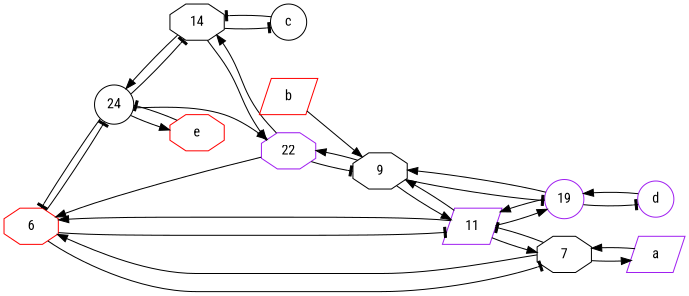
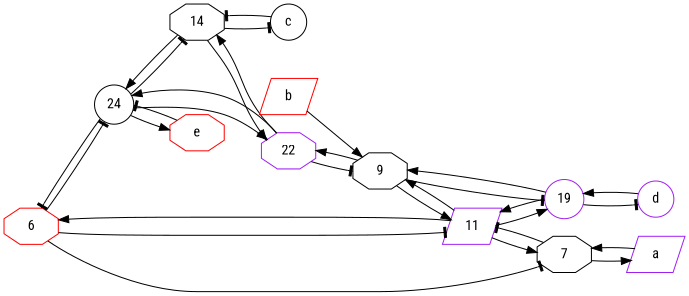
edge "22" -> "6": now "22" -> "24"
edge "7" -> "6": removed
